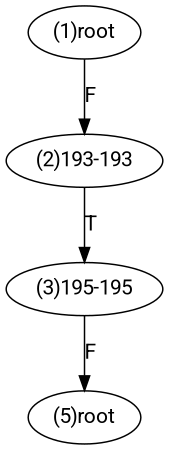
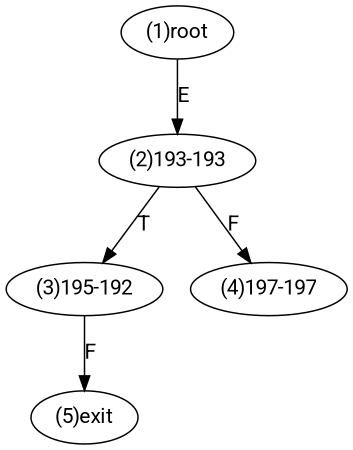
edge "(1)root" -> "(2)193-193": label "F" -> "E"
node "(3)195-195": label "(3)195-195" -> "(3)195-192"
node "(4)197-197": added
node "(5)root": label "(5)root" -> "(5)exit"
